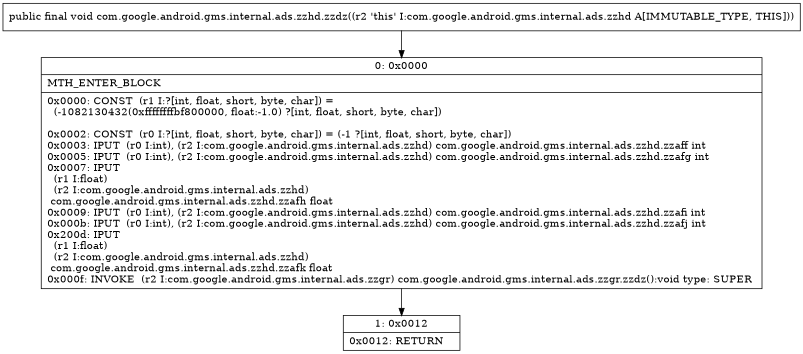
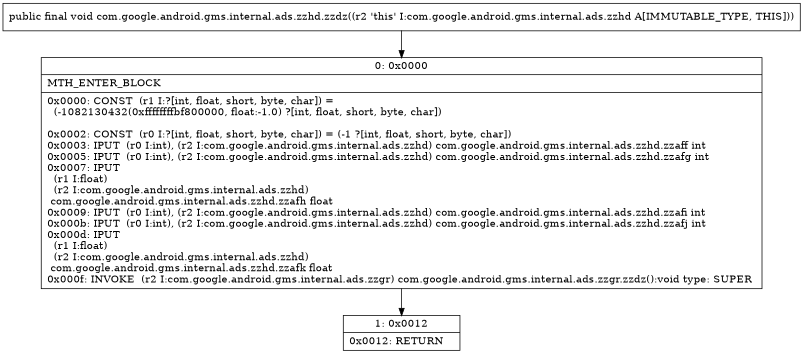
node "0: 0x0000": text "0x200d: IPUT" -> "0x000d: IPUT"
